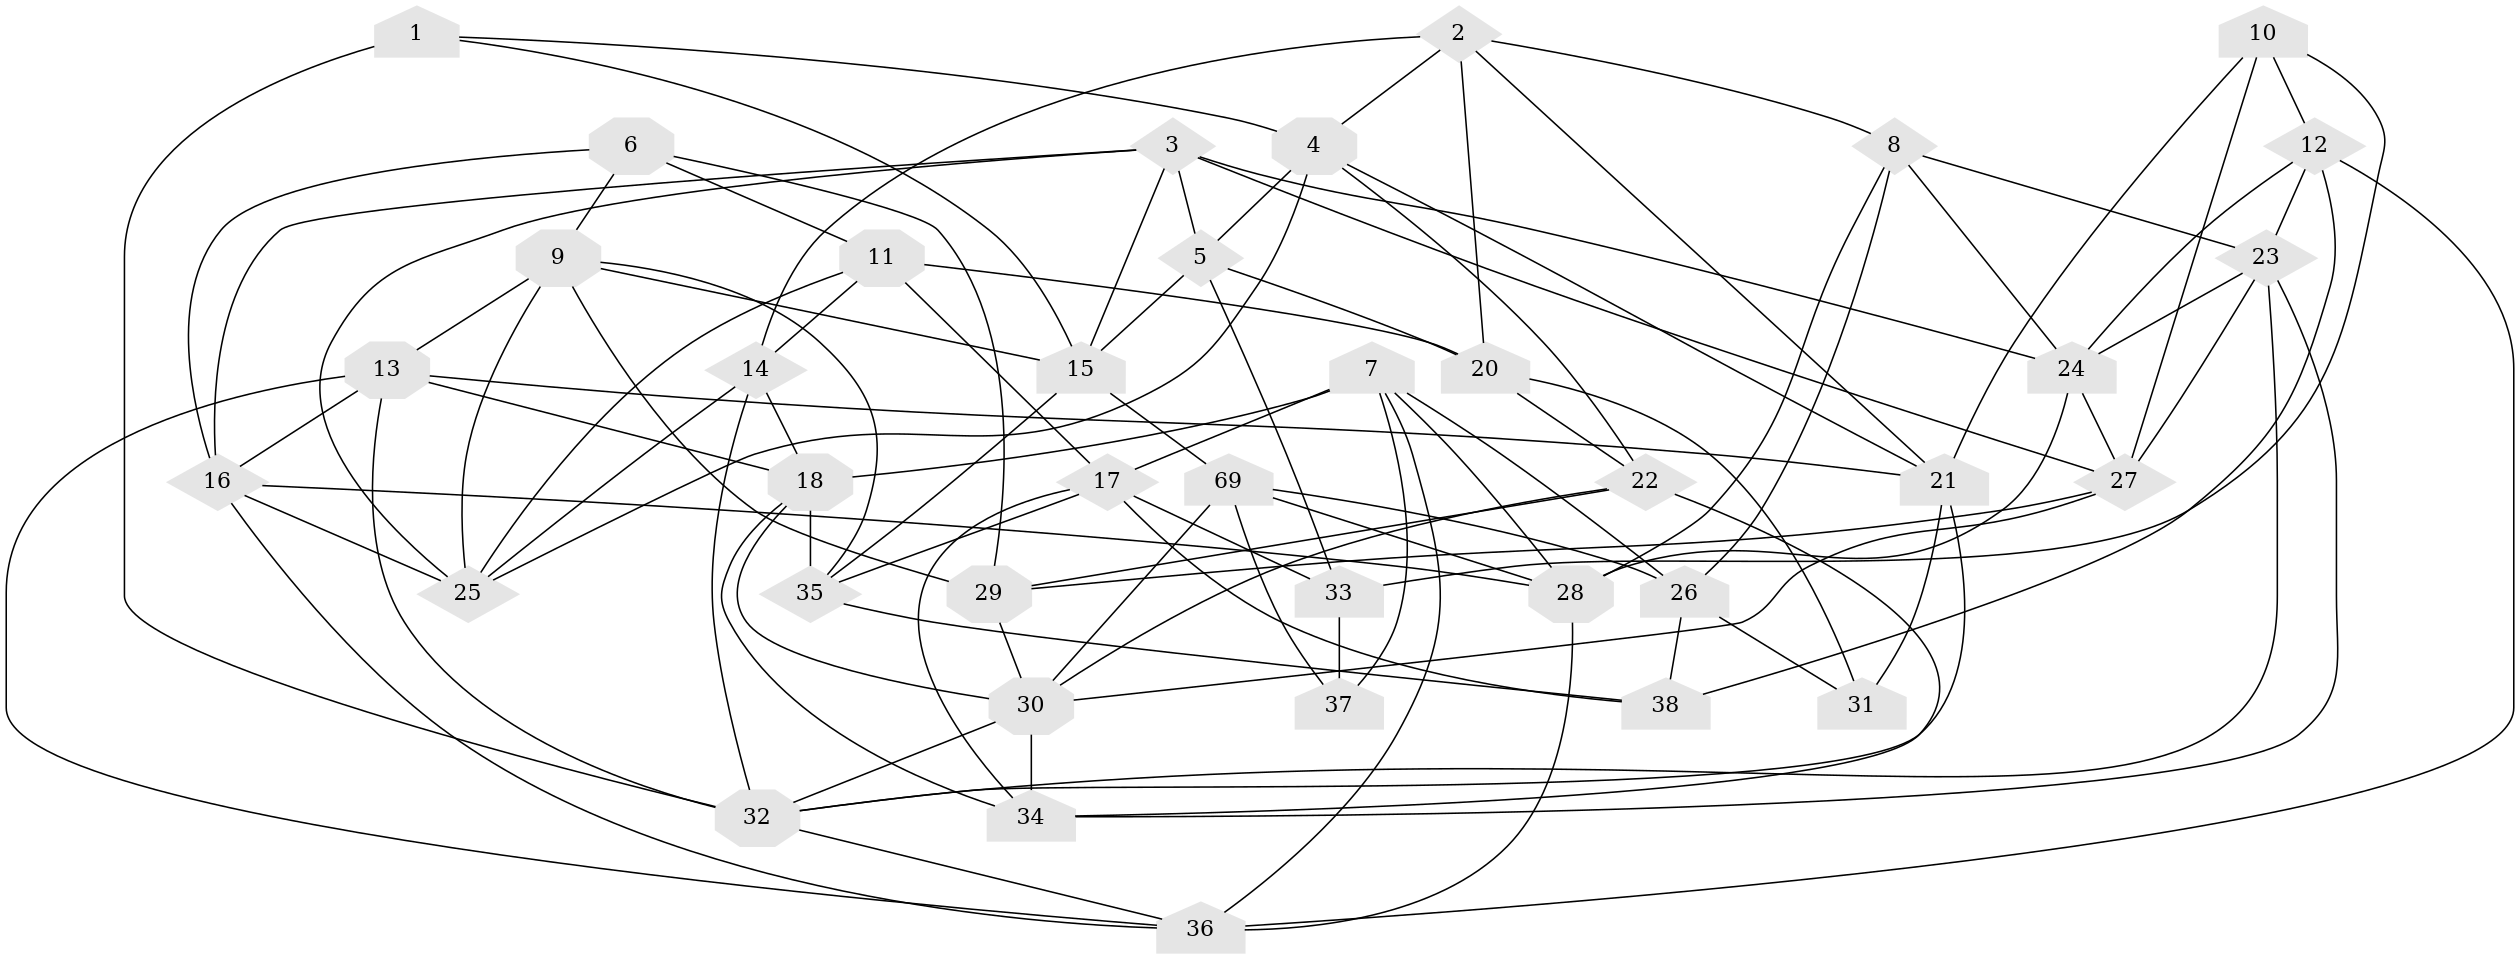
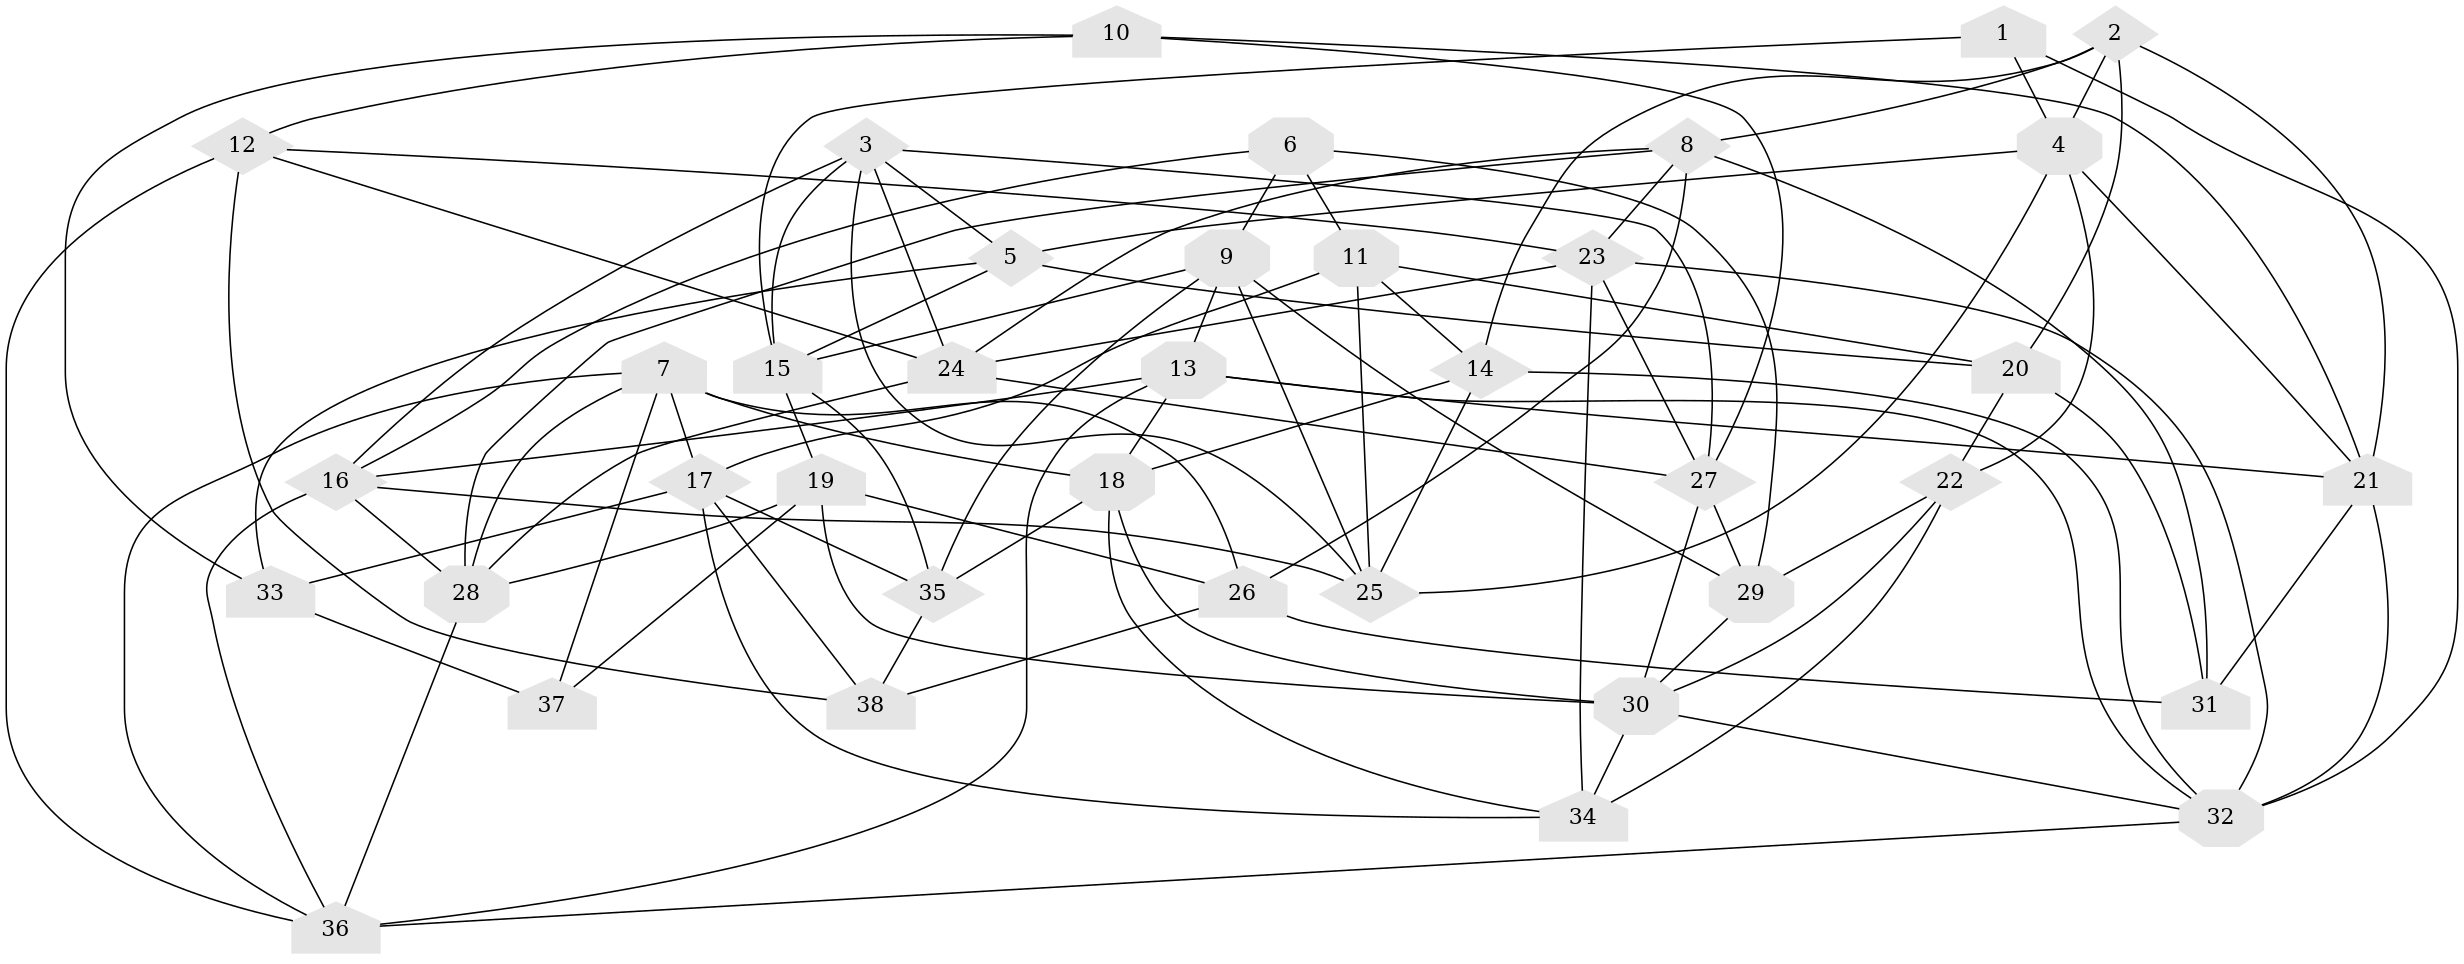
edge "8" -- "31": added
node "69": label "69" -> "19"
